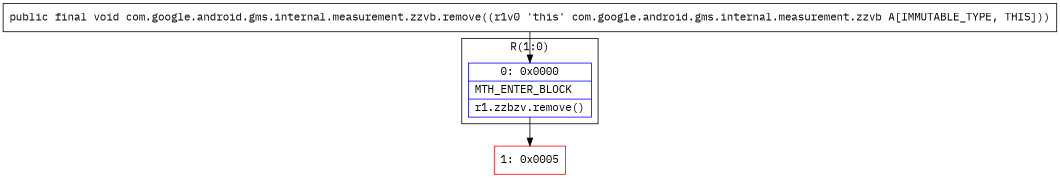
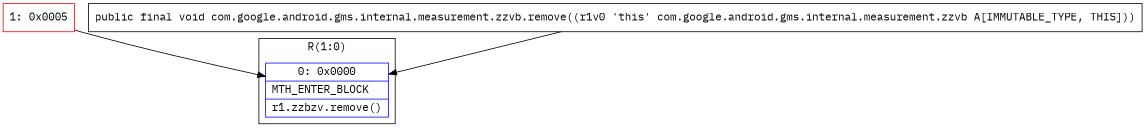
edge "0: 0x0000" -> "1: 0x0005": reversed
